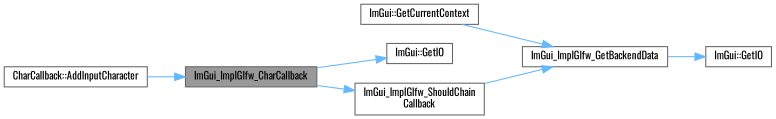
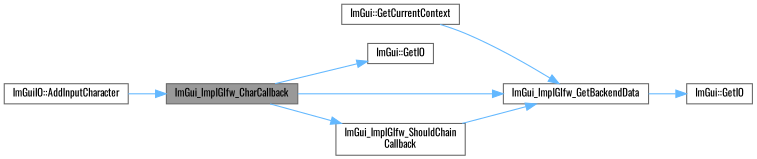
node "CharCallback::AddInputCharacter": label "CharCallback::AddInputCharacter" -> "ImGuiIO::AddInputCharacter"
edge "ImGui_ImplGlfw_CharCallback" -> "ImGui_ImplGlfw_GetBackendData": added
